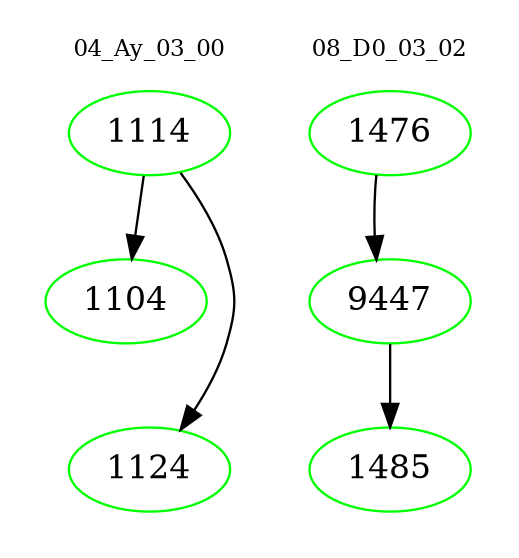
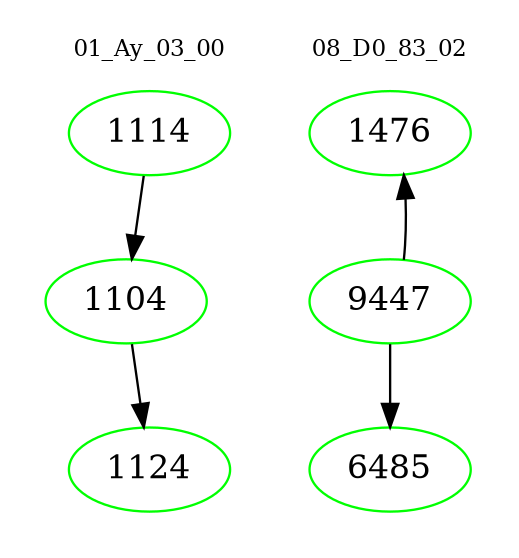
cluster "04_Ay_03_00": label "04_Ay_03_00" -> "01_Ay_03_00"
cluster "08_D0_03_02": label "08_D0_03_02" -> "08_D0_83_02"
edge "1476" -> "9447": reversed
edge "1114" -> "1124": now "1104" -> "1124"
node "1485": label "1485" -> "6485"
